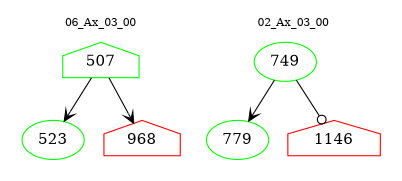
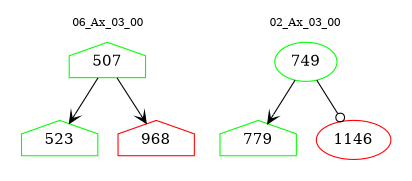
node "523": shape ellipse -> house
node "779": shape ellipse -> house
node "1146": shape house -> ellipse
